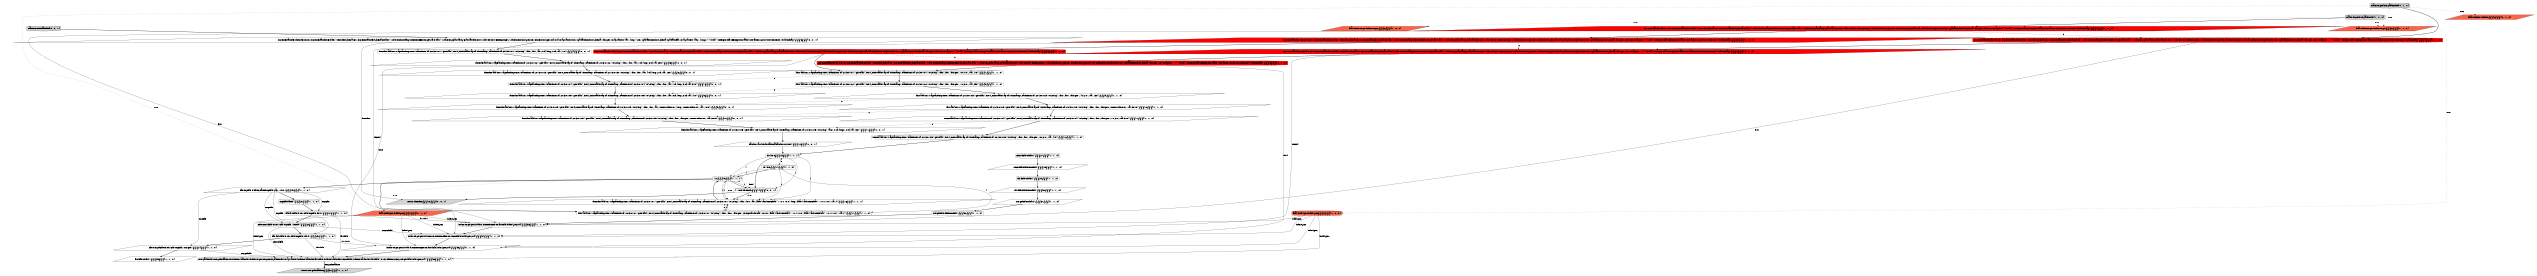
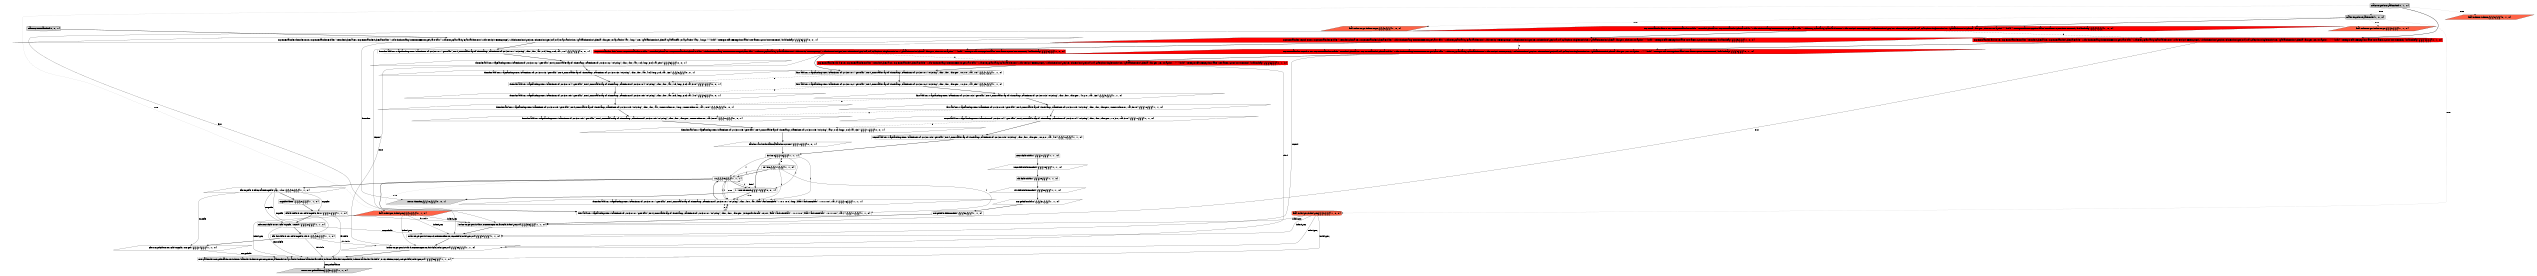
edge "makeMergedQueryableIndex['0', '1', '0']" -> "final IndexMerger indexMerger@@@2@@@['1', '1', '0']": now "makeMergedQueryableIndex['0', '1', '0']" -> "makeMergedQueryableIndex['1', '0', '0']"
node "firstFile.mkdirs()@@@25@@@['1', '1', '0']": removed
